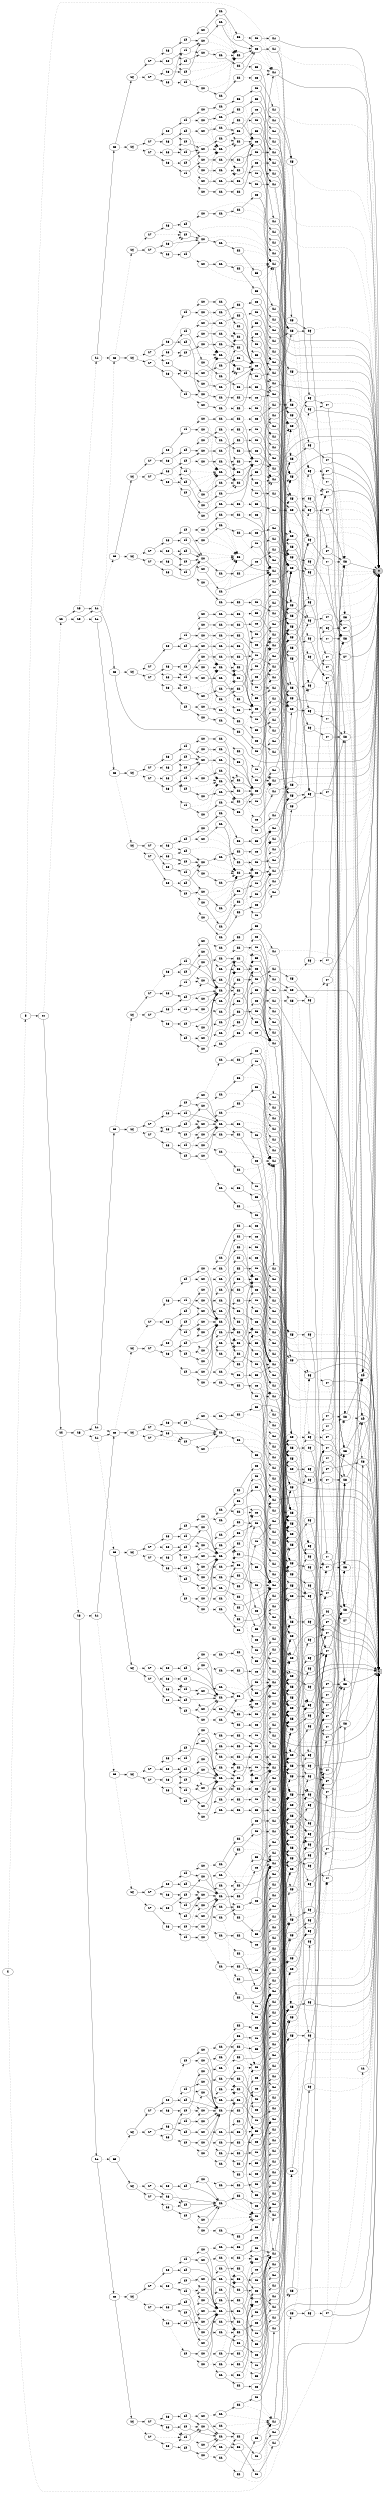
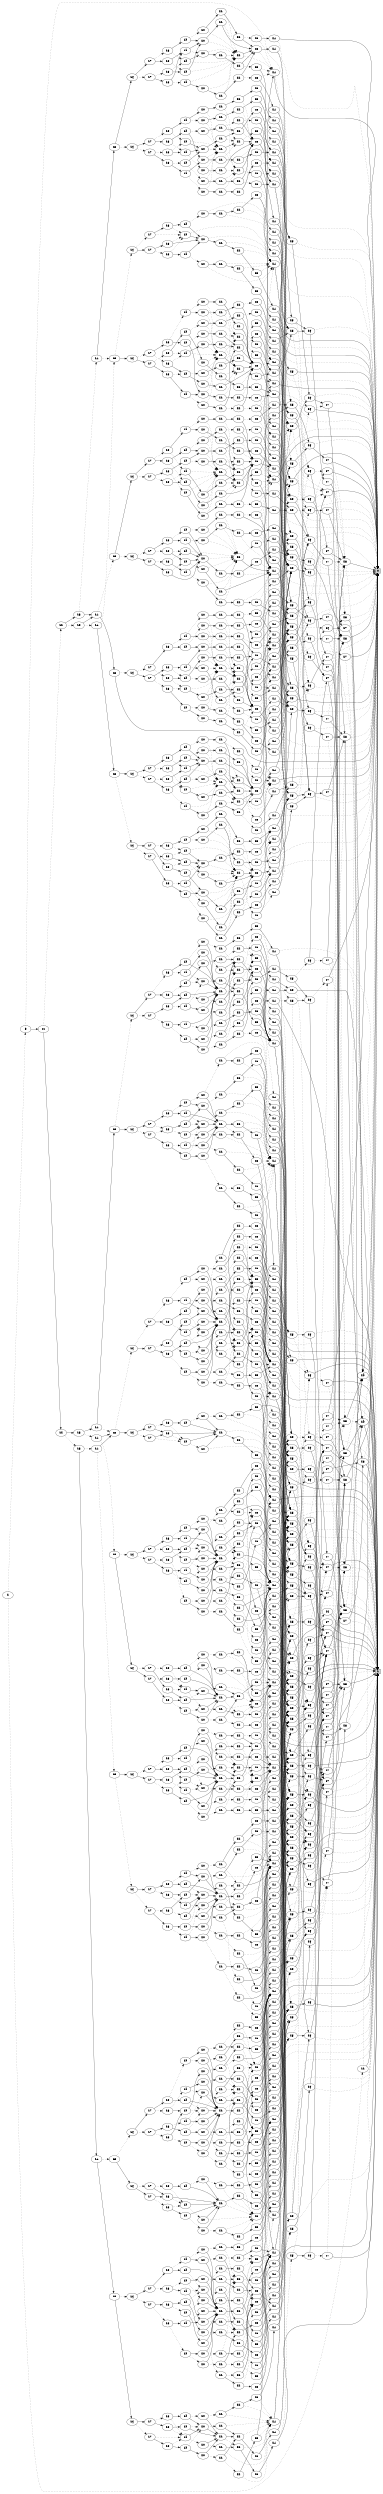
node "0": shape ellipse -> box
